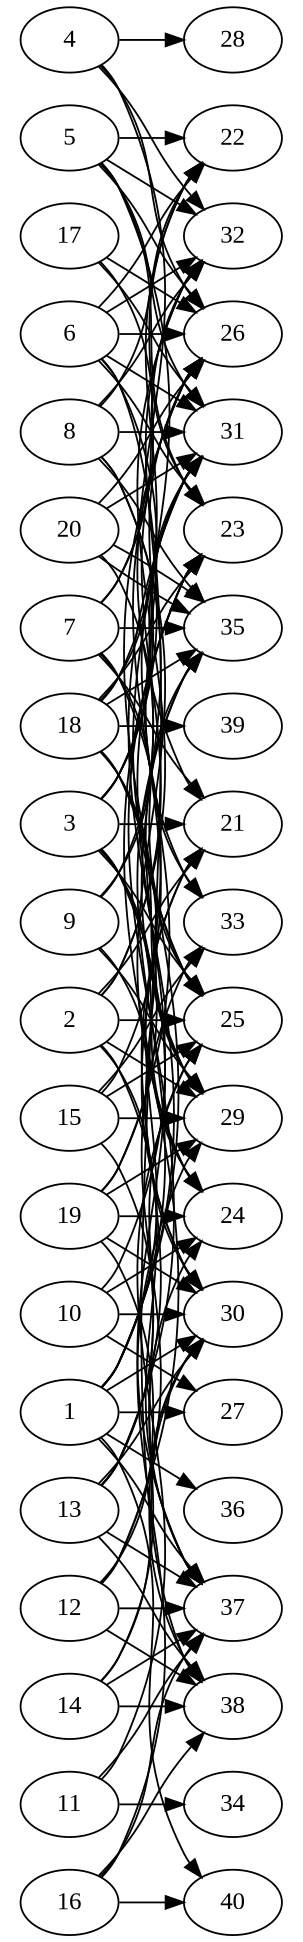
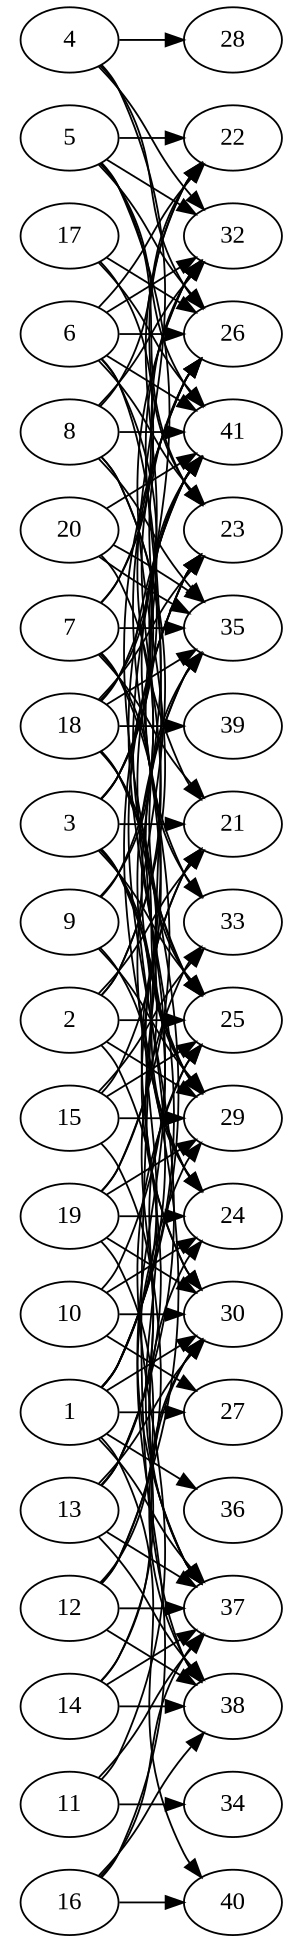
node "31": label "31" -> "41"
edge "20" -> "26": removed
edge "2" -> "30": removed
